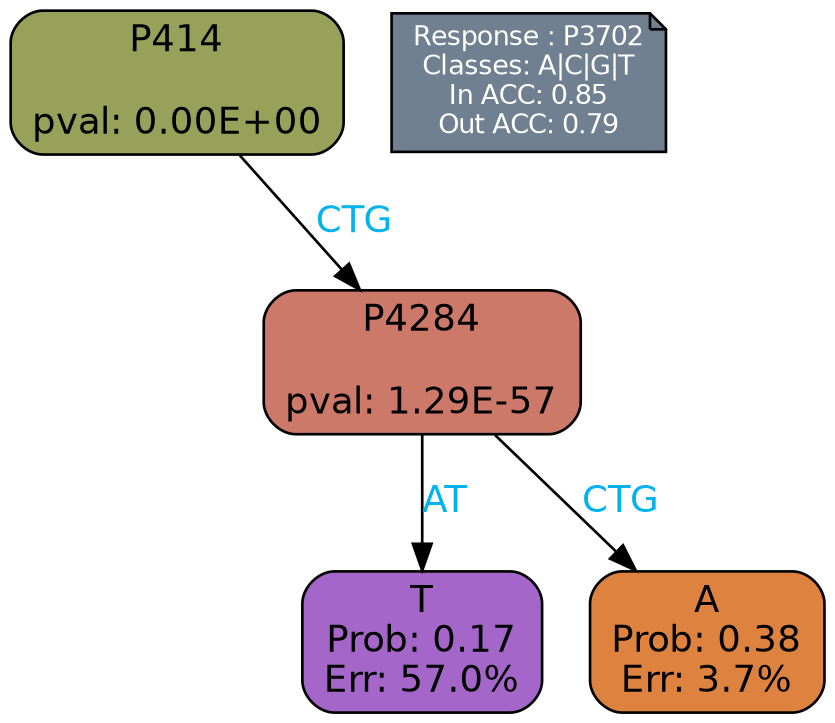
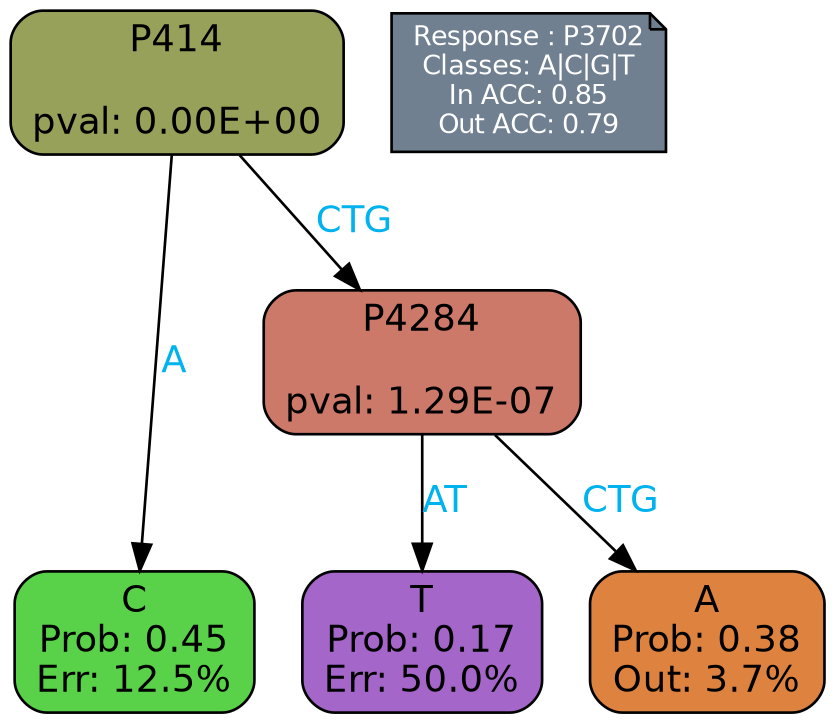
node "P4284 pval: 1.29E-57": label "P4284 pval: 1.29E-57" -> "P4284 pval: 1.29E-07"
node "C Prob: 0.45 Err: 12.5%": added
node "T Prob: 0.17 Err: 57.0%": label "T Prob: 0.17 Err: 57.0%" -> "T Prob: 0.17 Err: 50.0%"
node "A Prob: 0.38 Err: 3.7%": label "A Prob: 0.38 Err: 3.7%" -> "A Prob: 0.38 Out: 3.7%"
